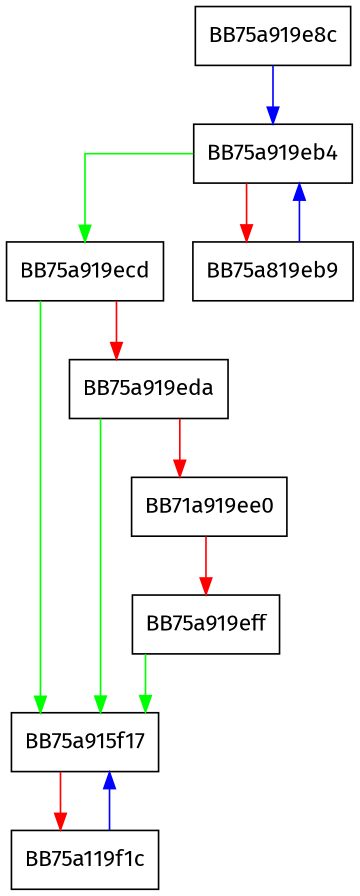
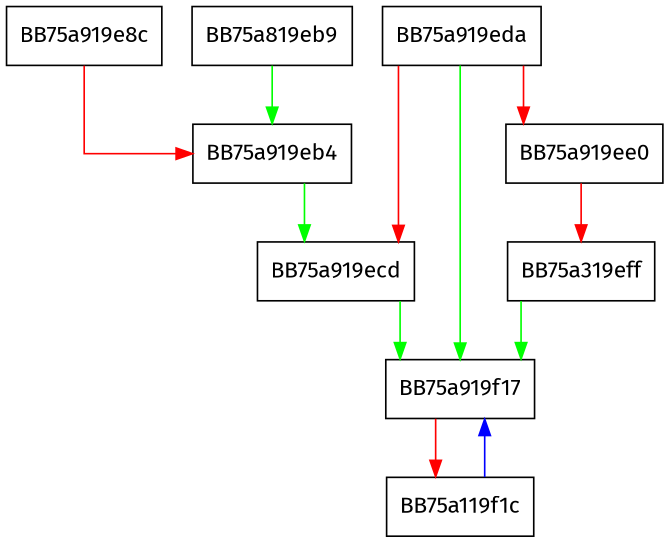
edge "BB75a919e8c" -> "BB75a919eb4": color blue -> red
edge "BB75a919eb4" -> "BB75a819eb9": removed
edge "BB75a819eb9" -> "BB75a919eb4": color blue -> green
edge "BB75a919ecd" -> "BB75a919eda": reversed
node "BB71a919ee0": label "BB71a919ee0" -> "BB75a919ee0"
node "BB75a919eff": label "BB75a919eff" -> "BB75a319eff"
node "BB75a915f17": label "BB75a915f17" -> "BB75a919f17"
